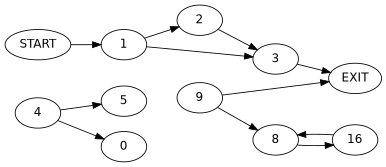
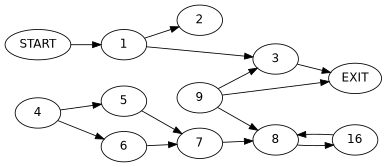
edge "2" -> "3": now "9" -> "3"
node "7": added
node "0": label "0" -> "6"
